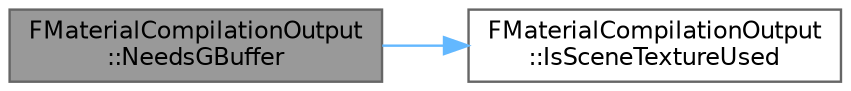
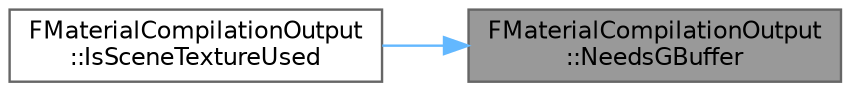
edge "FMaterialCompilationOutput ::NeedsGBuffer" -> "FMaterialCompilationOutput ::IsSceneTextureUsed": reversed
